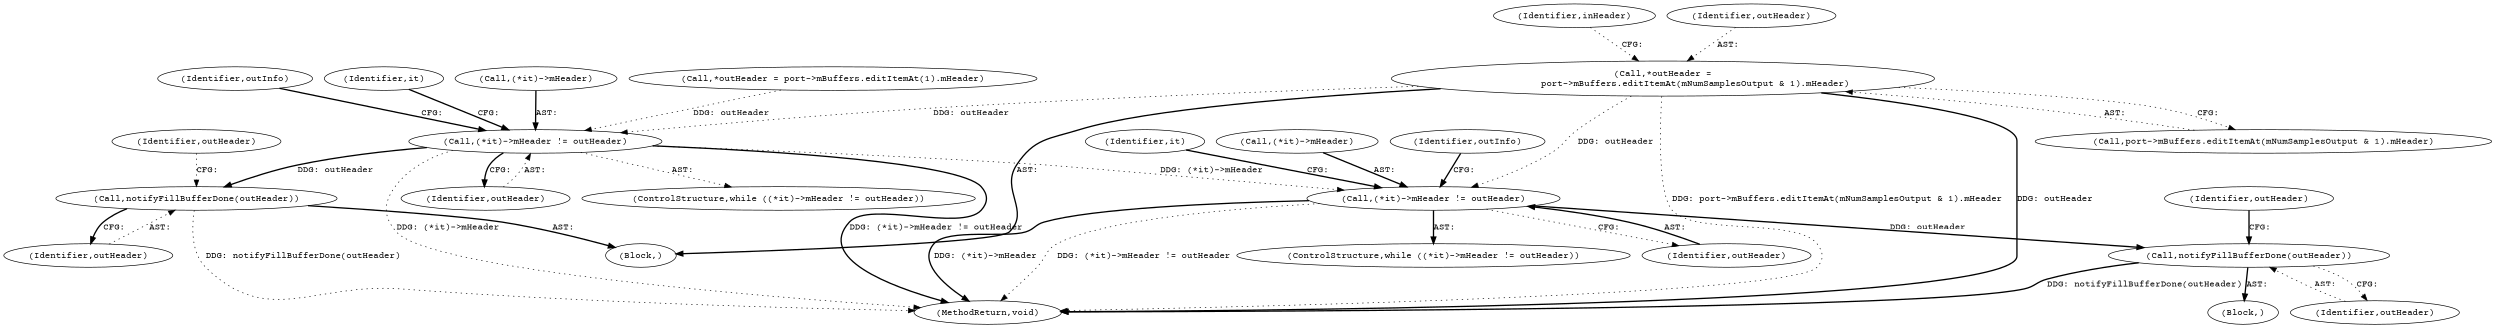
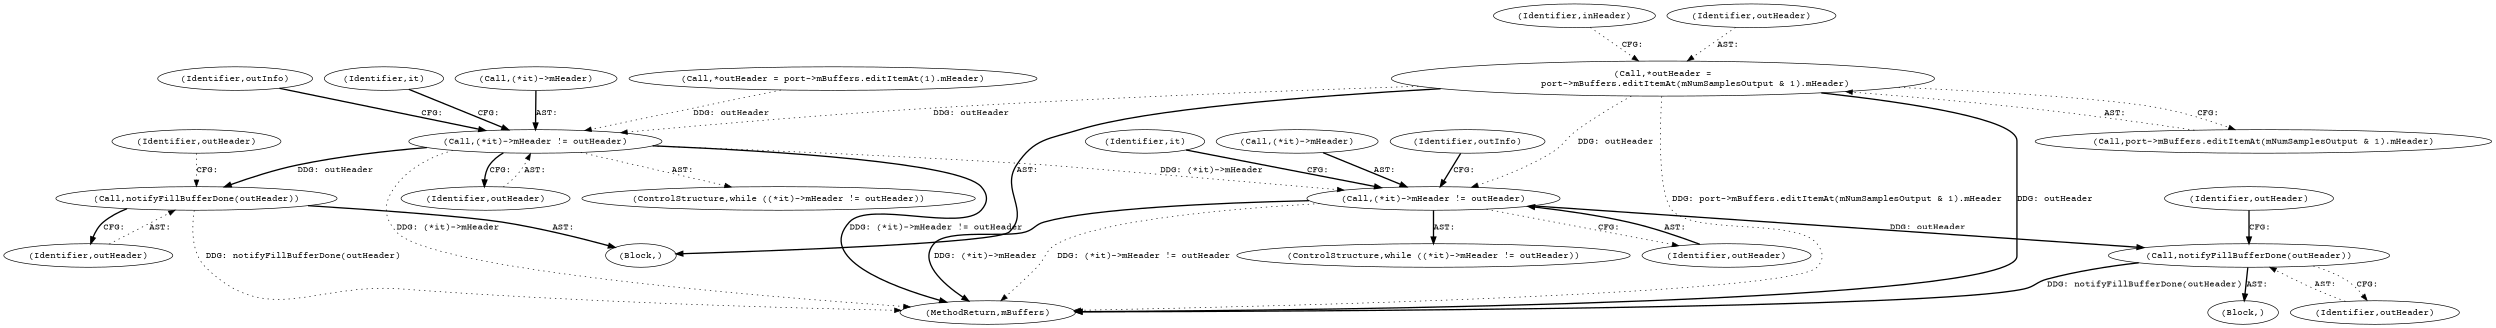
node "(MethodReturn,void)": label "(MethodReturn,void)" -> "(MethodReturn,mBuffers)"
